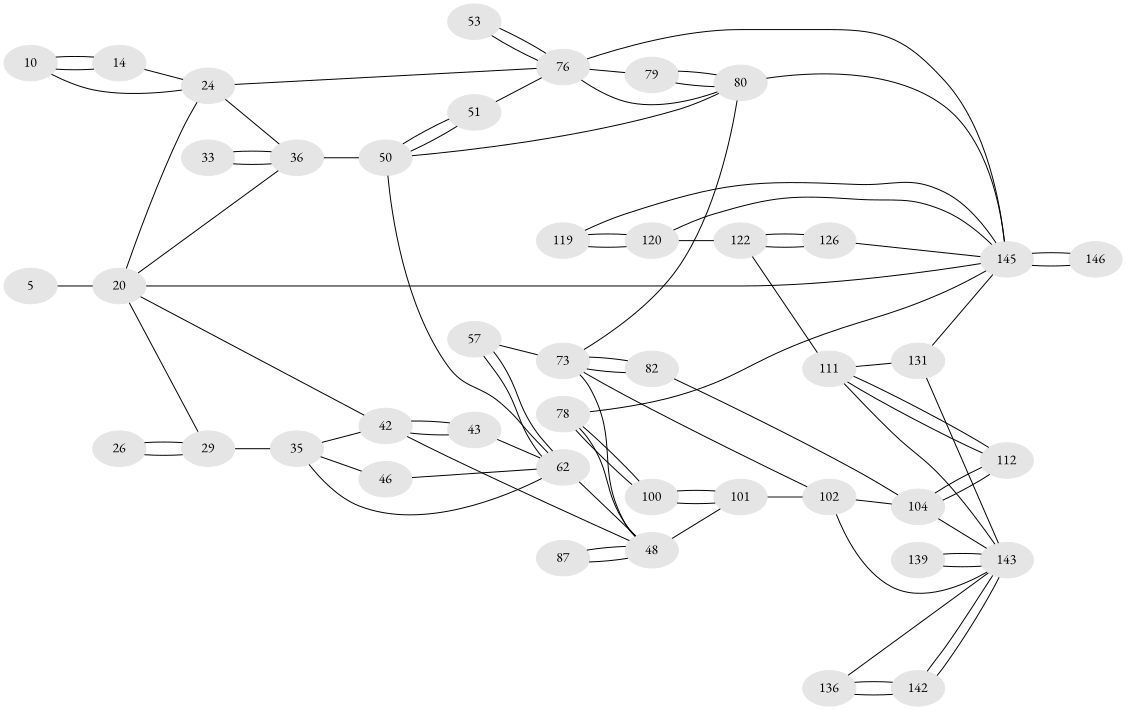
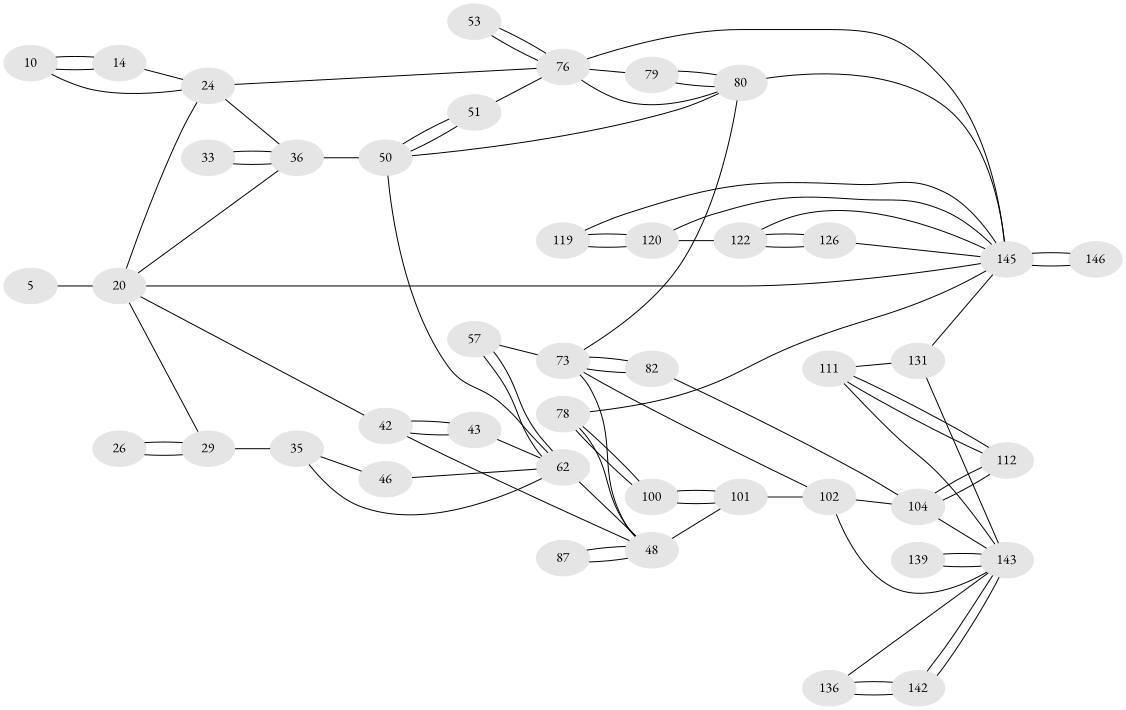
edge "122" -- "111": now "122" -- "145"
edge "42" -- "35": removed
